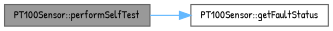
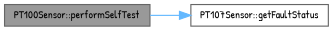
node "PT100Sensor::getFaultStatus": label "PT100Sensor::getFaultStatus" -> "PT107Sensor::getFaultStatus"
